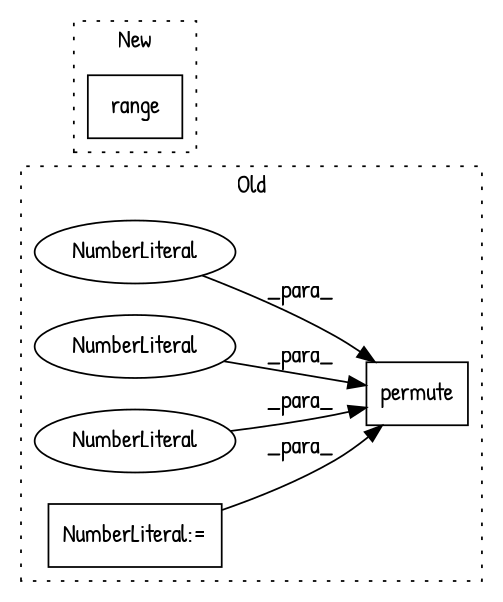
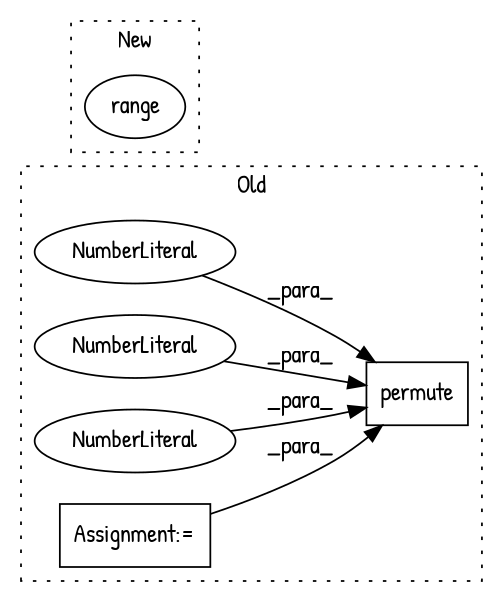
node "range": shape box -> ellipse
node "NumberLiteral:=": label "NumberLiteral:=" -> "Assignment:="
